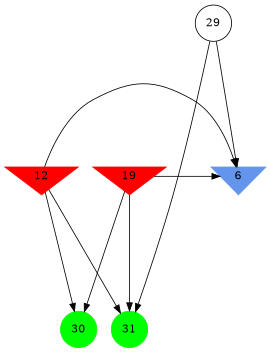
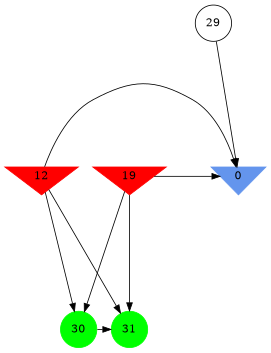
edge "29" -> "31": now "30" -> "31"
node "6": label "6" -> "0"
